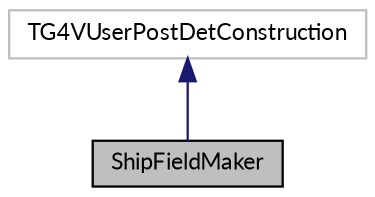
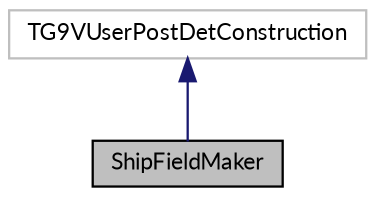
node "TG4VUserPostDetConstruction": label "TG4VUserPostDetConstruction" -> "TG9VUserPostDetConstruction"
